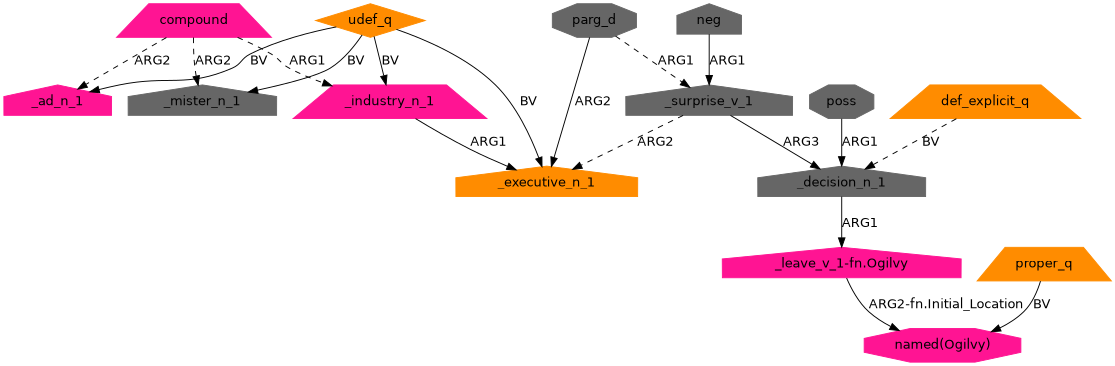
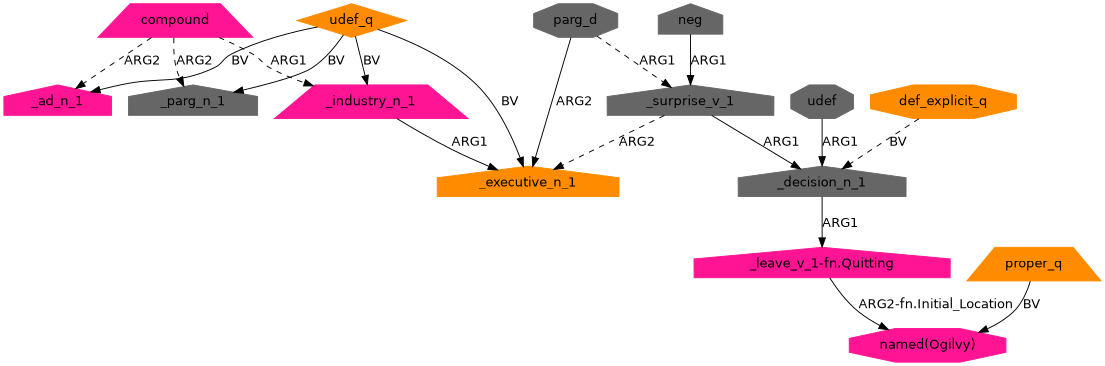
node "_mister_n_1": label "_mister_n_1" -> "_parg_n_1"
node "poss": label "poss" -> "udef"
node "def_explicit_q": shape trapezium -> octagon
edge "_surprise_v_1" -> "_decision_n_1": label "ARG3" -> "ARG1"
node "_leave_v_1-fn.Ogilvy": label "_leave_v_1-fn.Ogilvy" -> "_leave_v_1-fn.Quitting"
